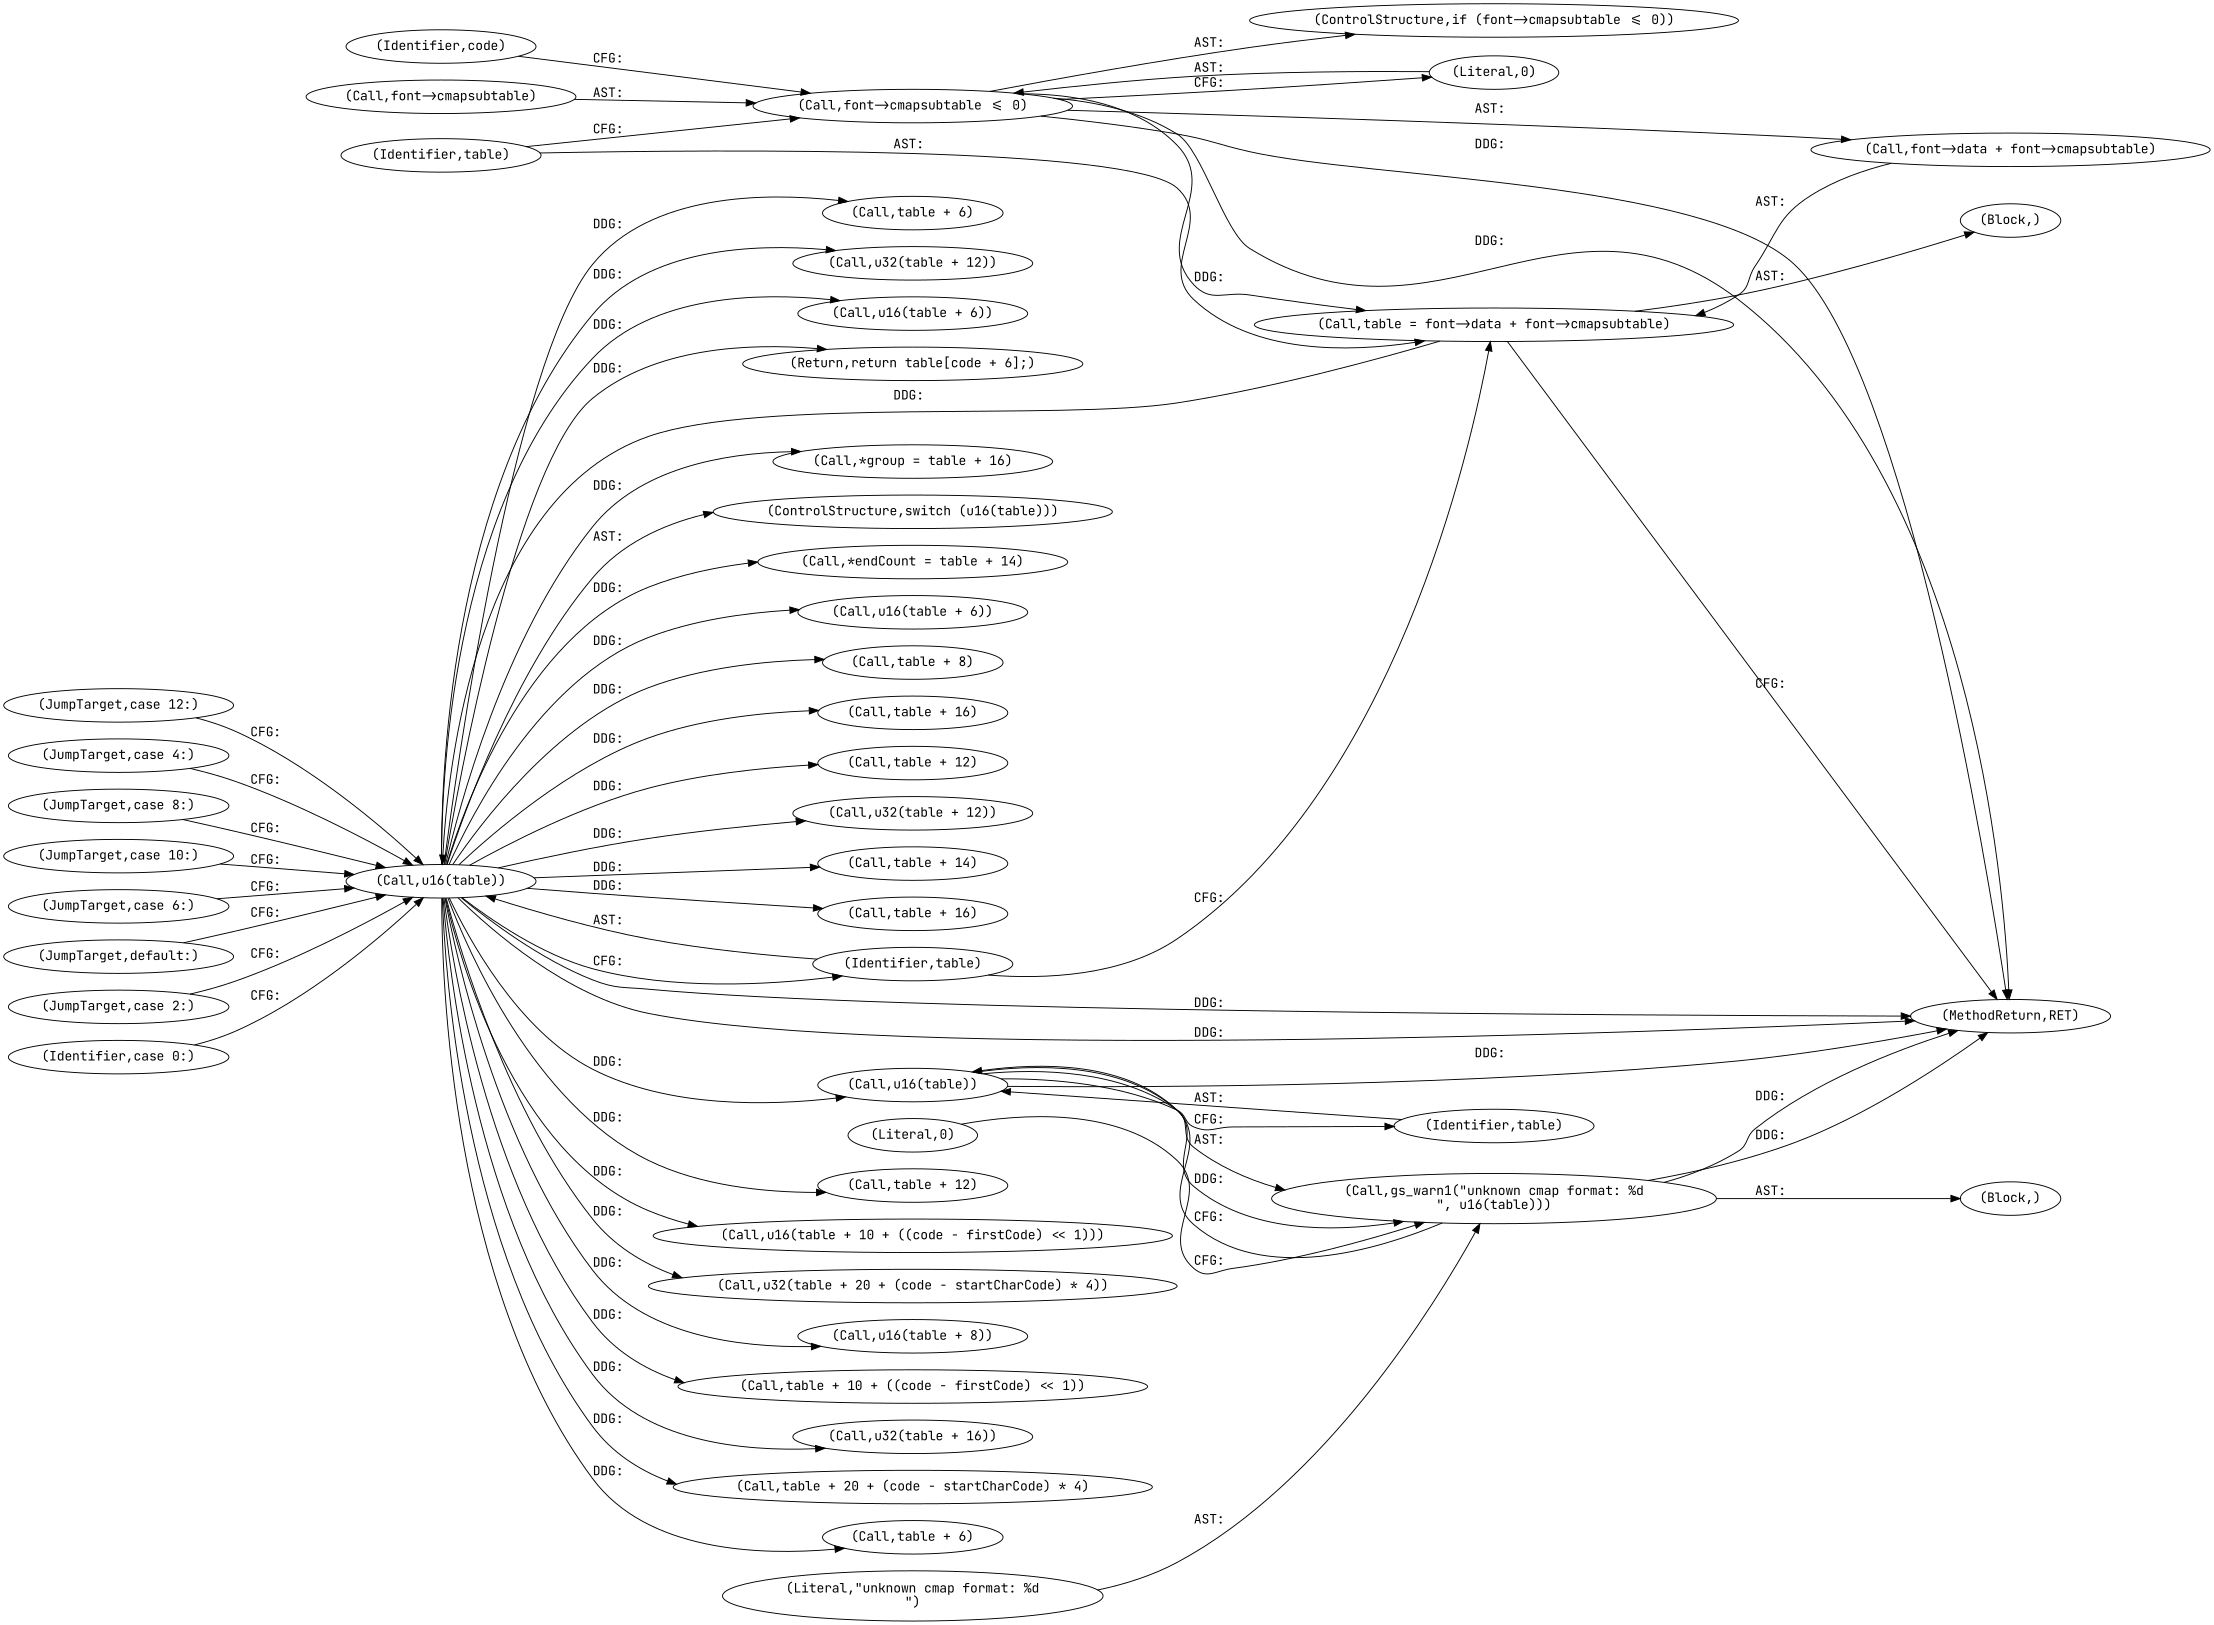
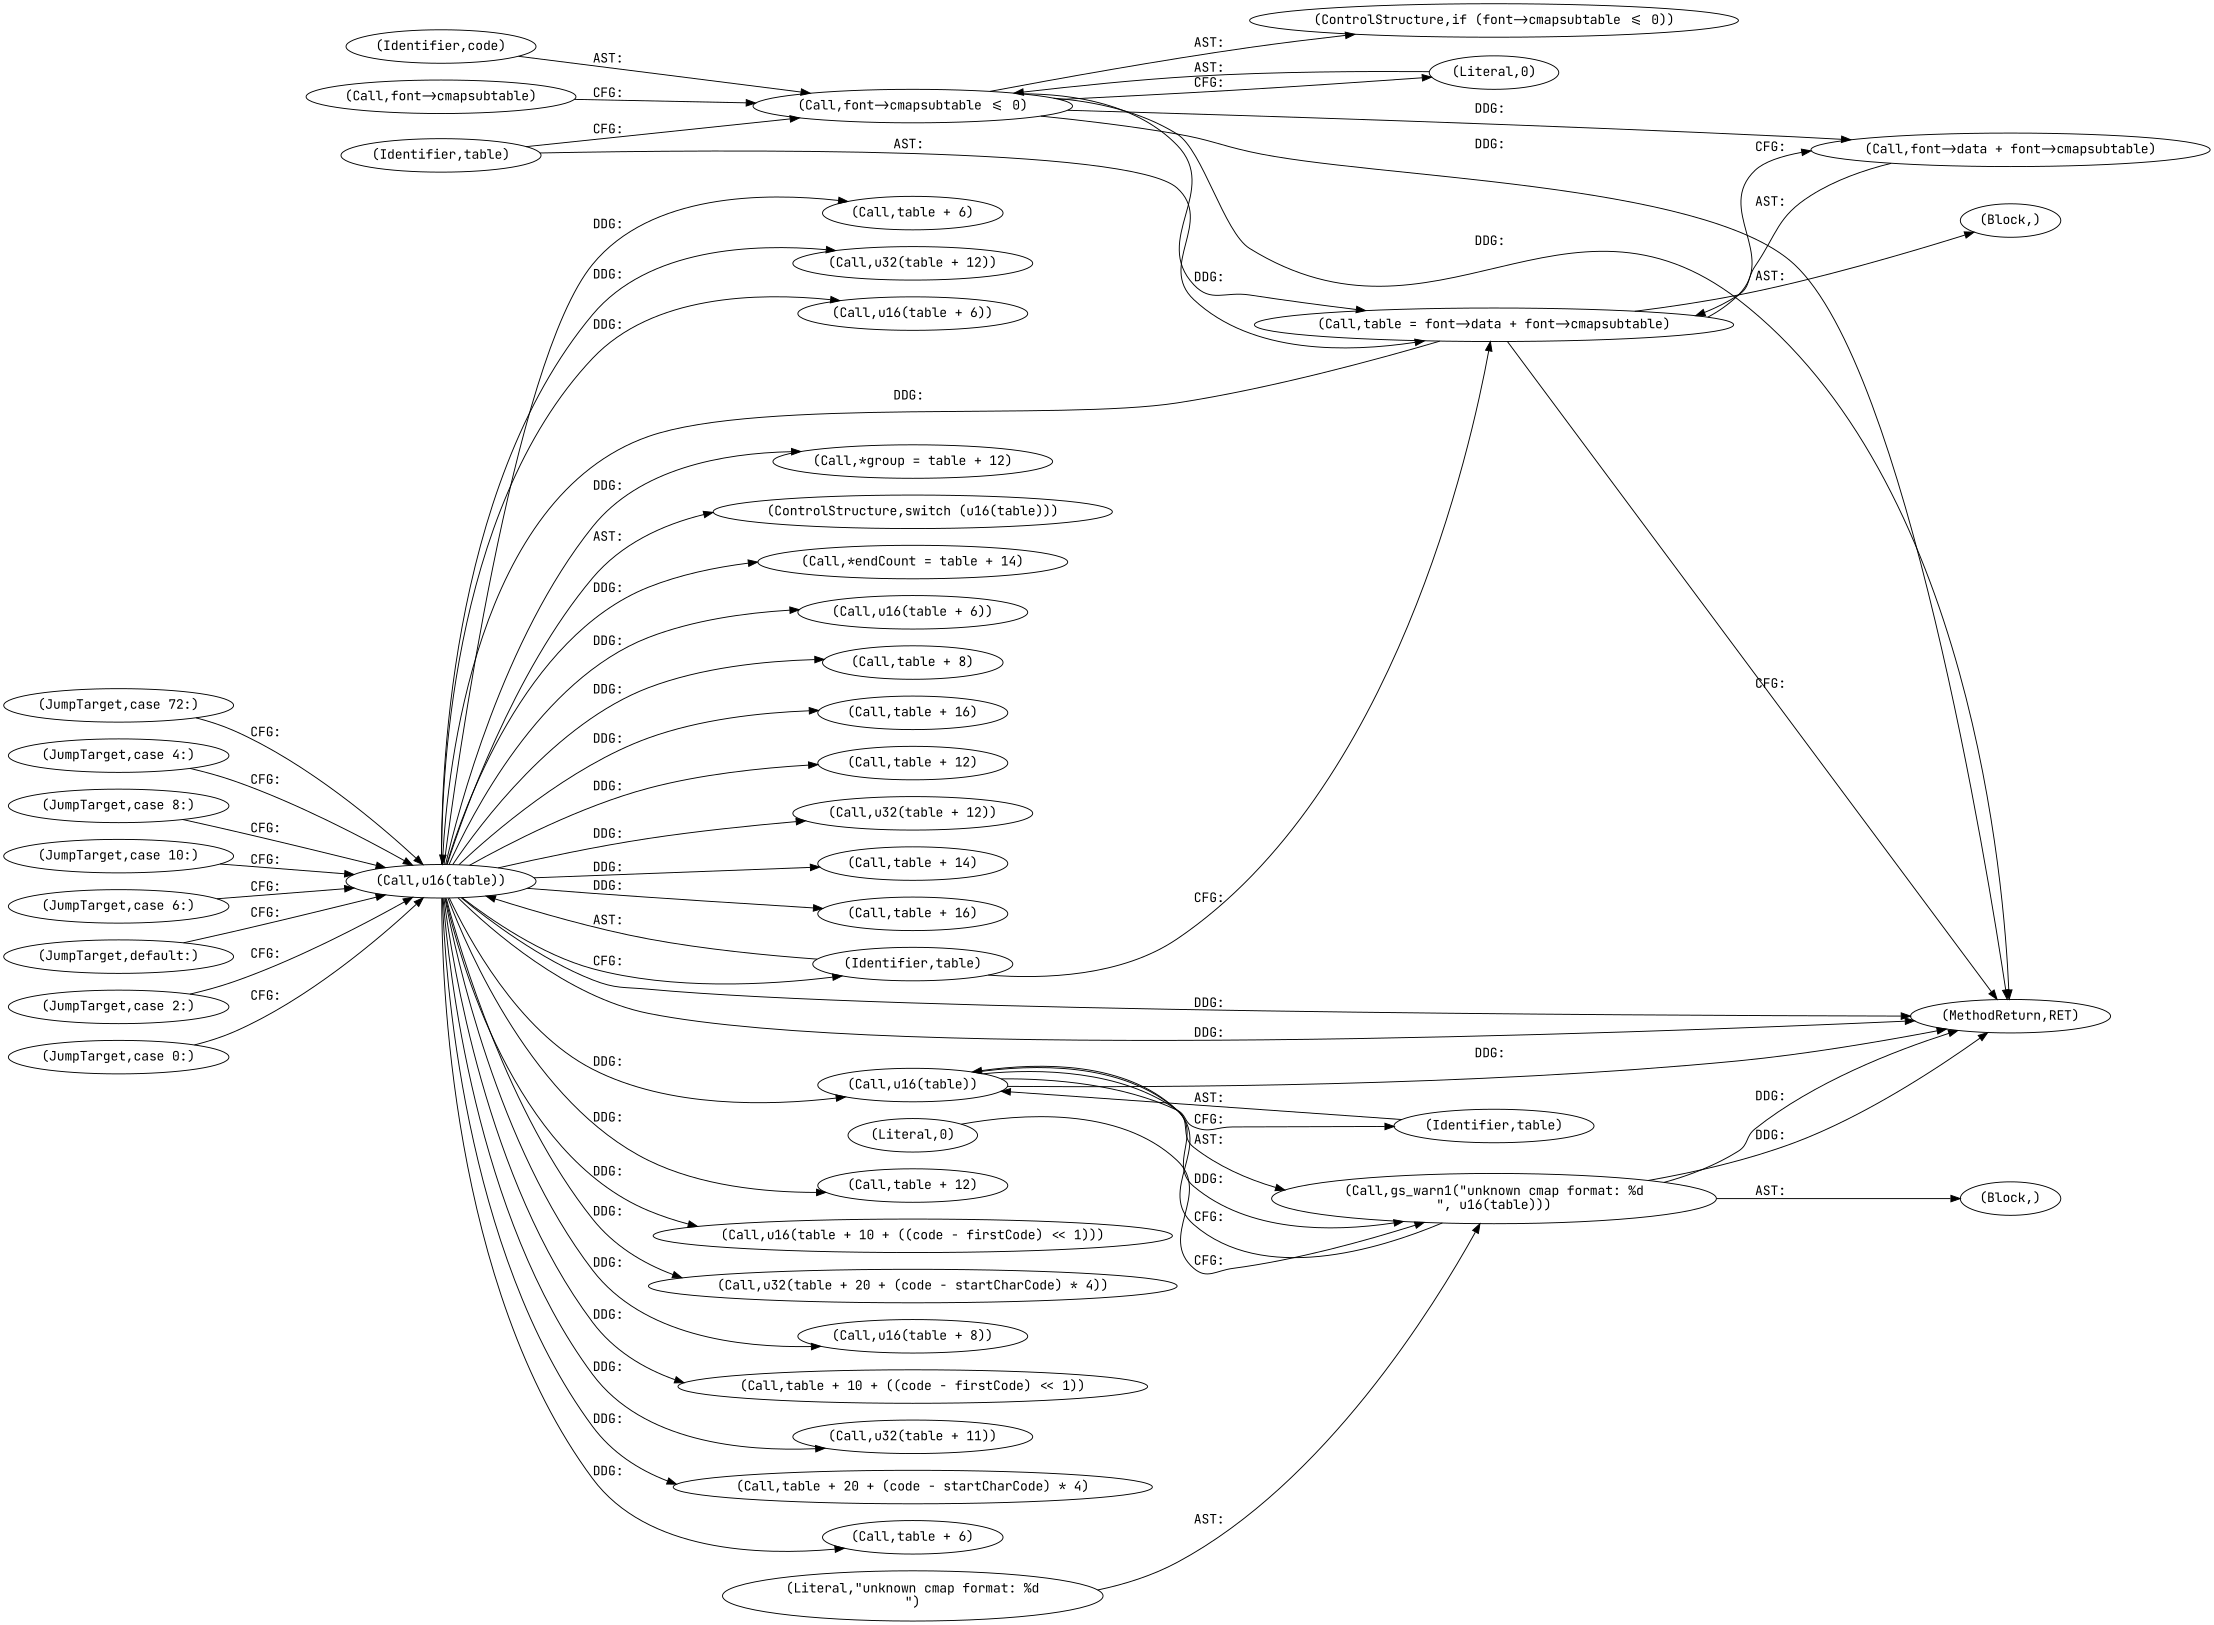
edge "(Identifier,code)" -> "(Call,font->cmapsubtable <= 0)": label "CFG: " -> "AST: "
edge "(Call,font->cmapsubtable)" -> "(Call,font->cmapsubtable <= 0)": label "AST: " -> "CFG: "
edge "(Call,font->cmapsubtable <= 0)" -> "(Call,font->data + font->cmapsubtable)": label "AST: " -> "DDG: "
edge "(Call,table = font->data + font->cmapsubtable)" -> "(Call,font->data + font->cmapsubtable)": added, label "CFG:"
node "(Return,return table[code + 6];)": removed
node "(Call,*group = table + 16)": label "(Call,*group = table + 16)" -> "(Call,*group = table + 12)"
node "(JumpTarget,case 12:)": label "(JumpTarget,case 12:)" -> "(JumpTarget,case 72:)"
node "(Identifier,case 0:)": label "(Identifier,case 0:)" -> "(JumpTarget,case 0:)"
node "(Call,u32(table + 16))": label "(Call,u32(table + 16))" -> "(Call,u32(table + 11))"
